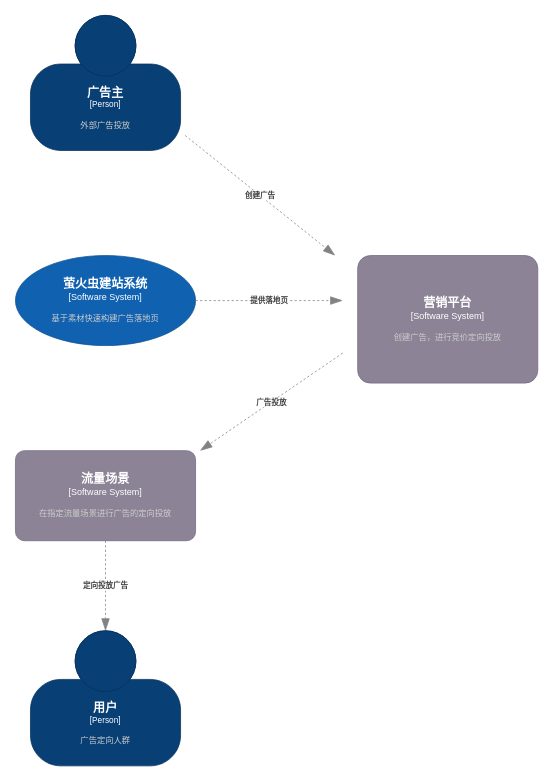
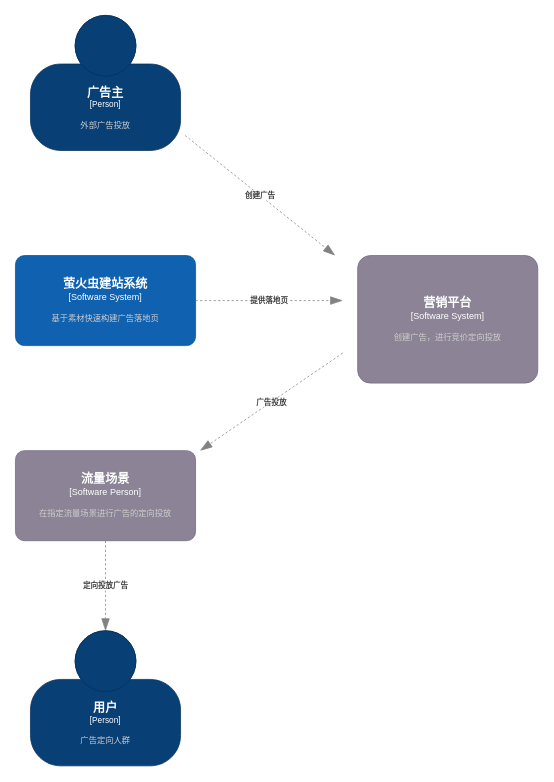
node "萤火虫建站系统 [Software System] 基于素材快速构建广告落地页": shape ellipse -> rounded rectangle
node "流量场景 [Software System] 在指定流量场景进行广告的定向投放": label "流量场景 [Software System] 在指定流量场景进行广告的定向投放" -> "流量场景 [Software Person] 在指定流量场景进行广告的定向投放"
